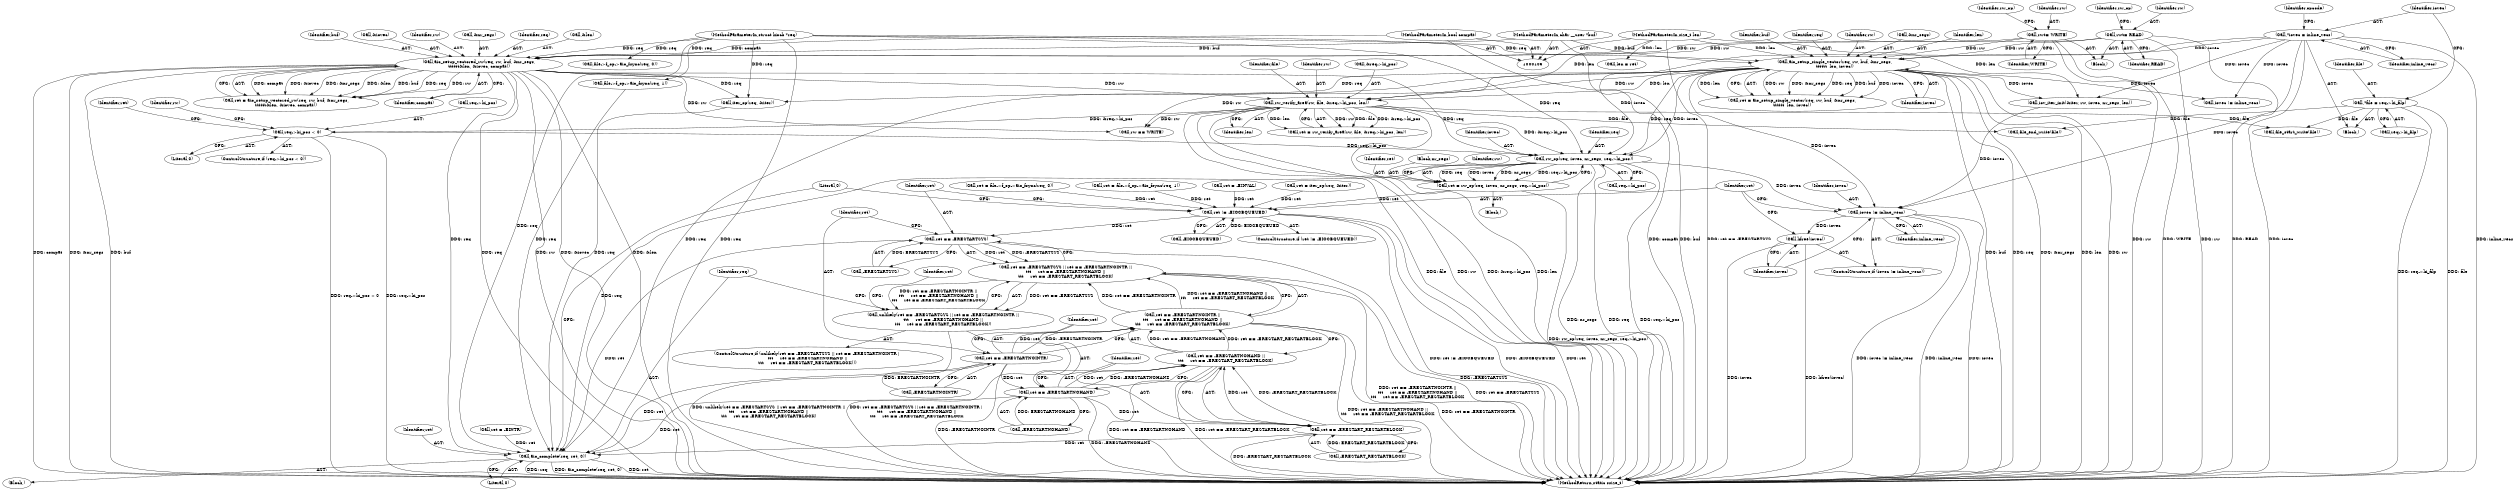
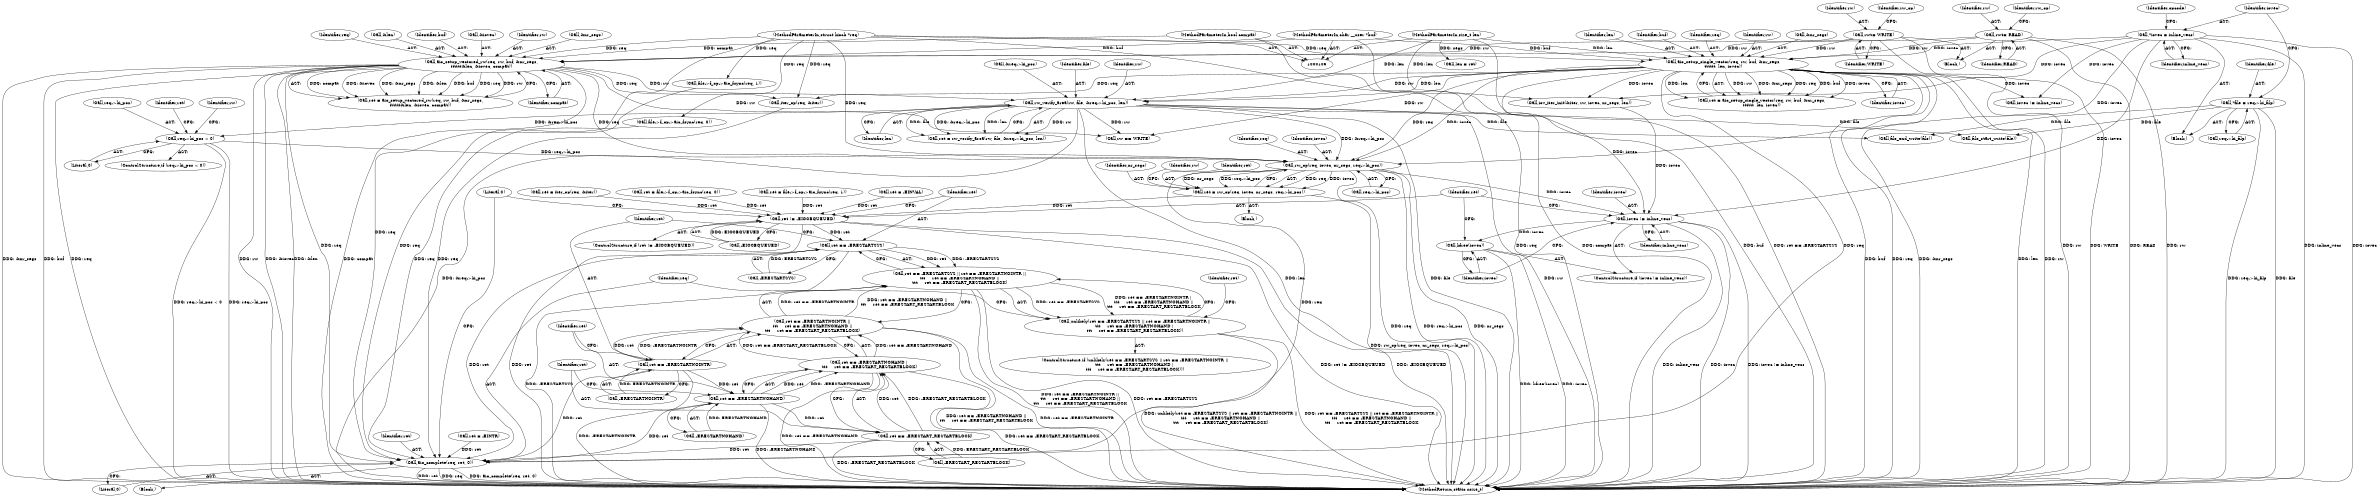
edge "(MethodParameterIn,size_t len)" -> "(Call,len = ret)": label "DDG: len" -> "DDG: segs"
node "(Block,nr_segs)": label "(Block,nr_segs)" -> "(Identifier,nr_segs)"
edge "(Call,file->f_op->aio_fsync(req, 0))" -> "(Call,aio_complete(req, ret, 0))": added, label "DDG: req"
